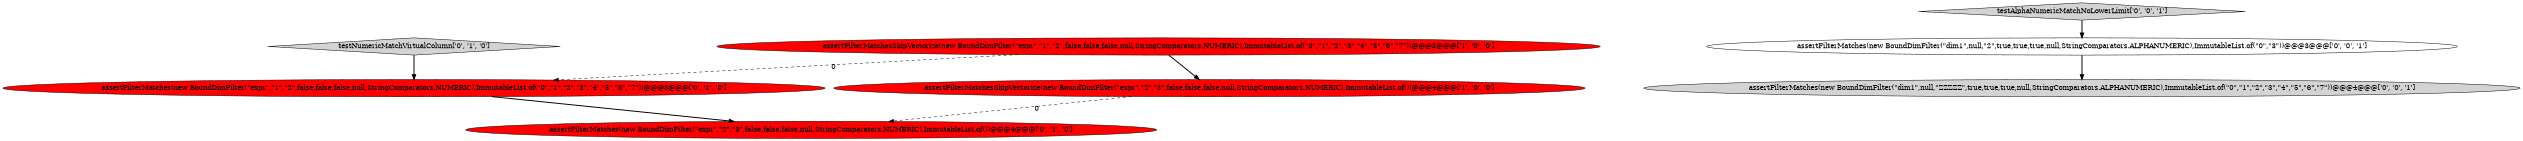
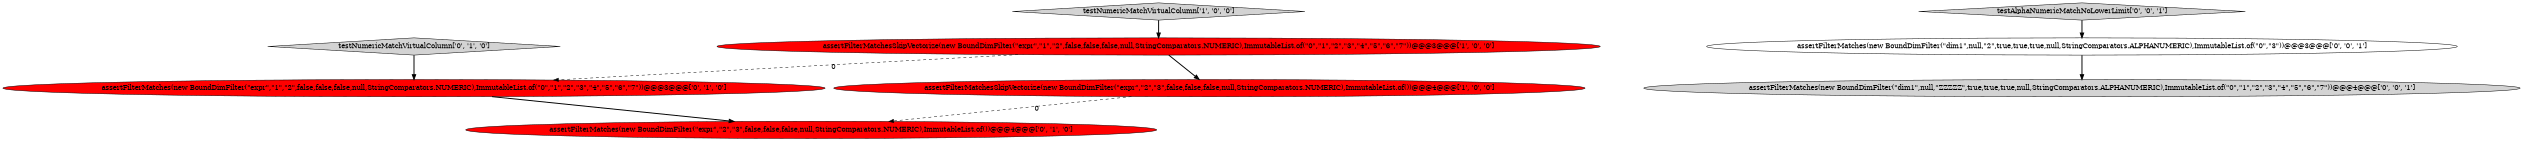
node "testNumericMatchVirtualColumn['1', '0', '0']": added
